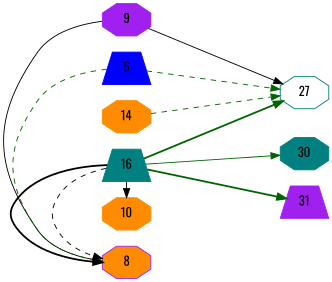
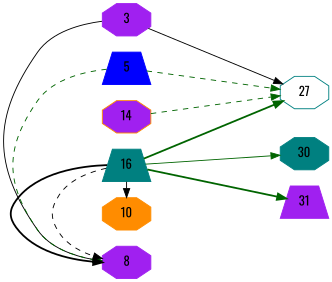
node "9": label "9" -> "3"
node "14": fillcolor darkorange -> purple
node "8": fillcolor darkorange -> purple
